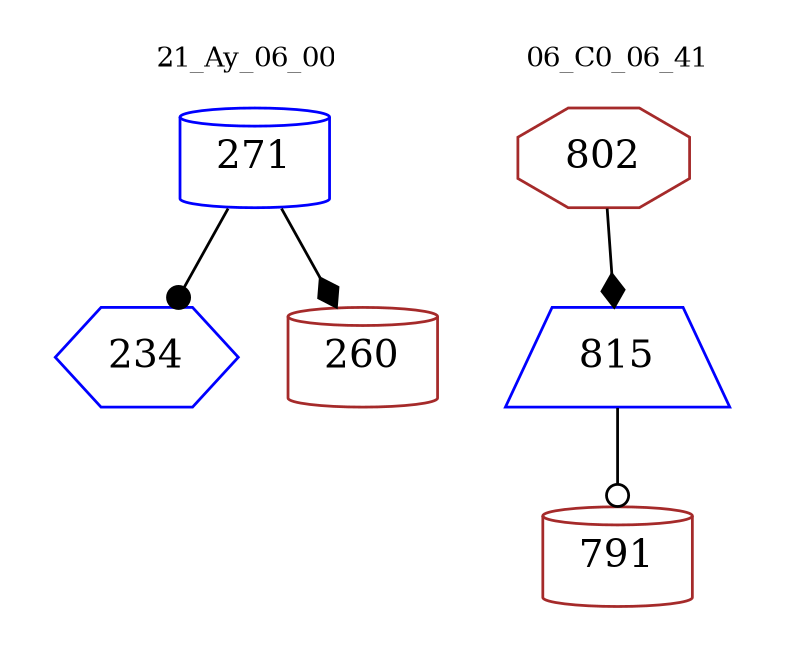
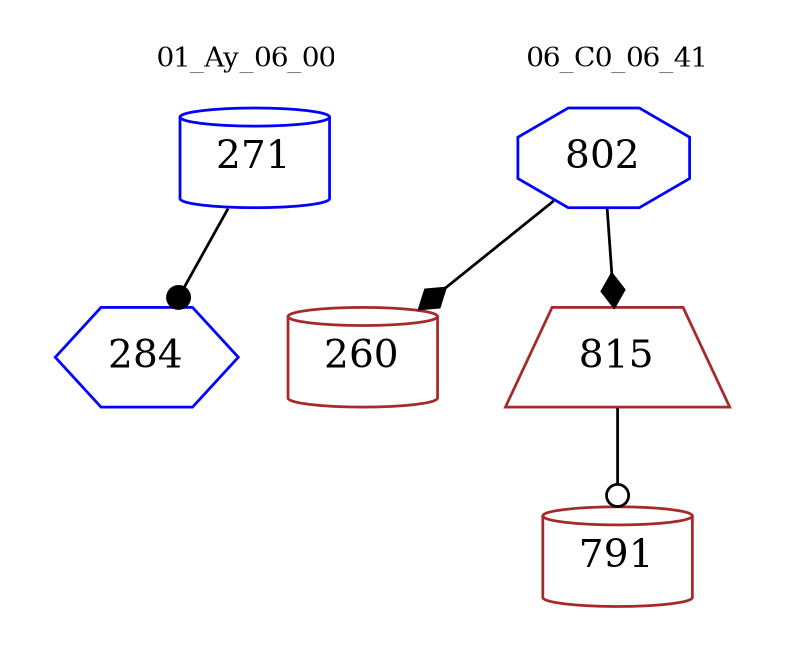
cluster "21_Ay_06_00": label "21_Ay_06_00" -> "01_Ay_06_00"
node "802": color brown -> blue
edge "271" -> "260": now "802" -> "260"
node "234": label "234" -> "284"
node "815": color blue -> brown
